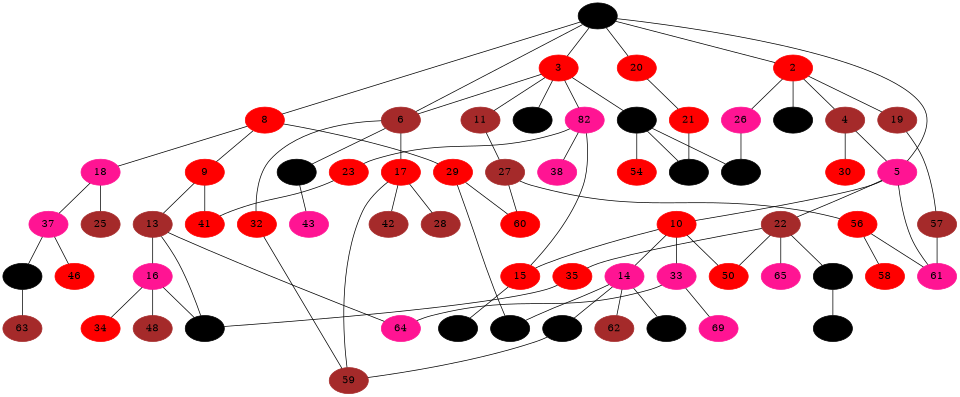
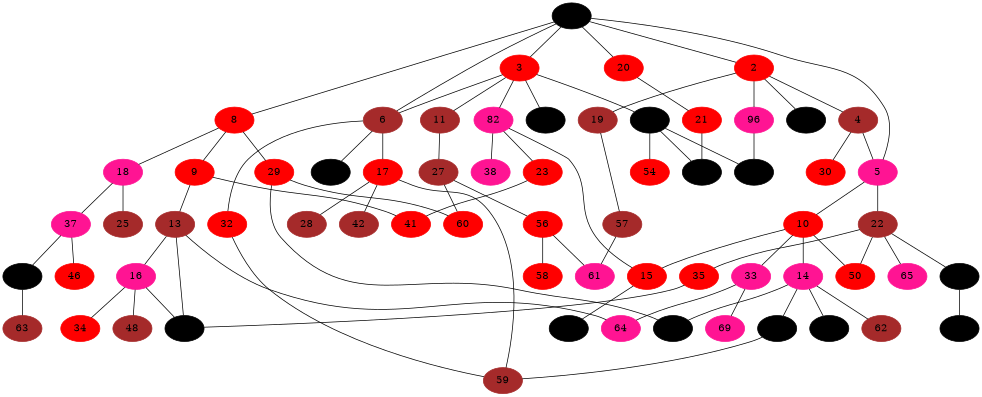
node "26": label "26" -> "96"
node "43": removed
edge "5" -- "61": removed
